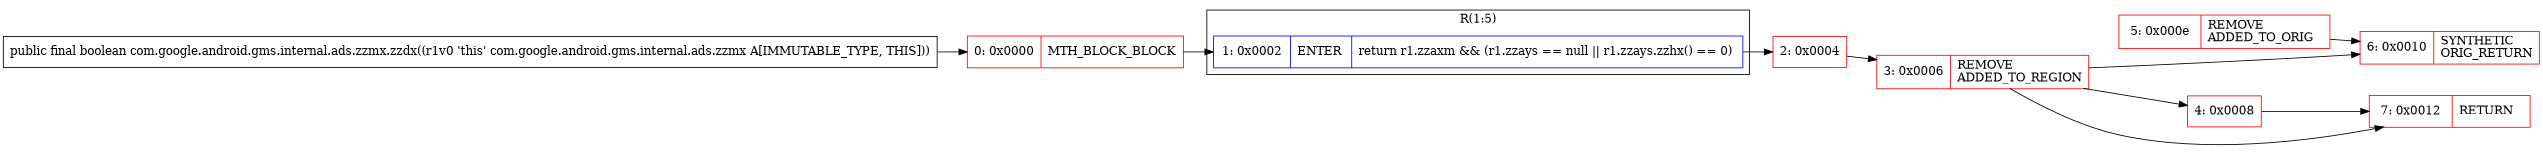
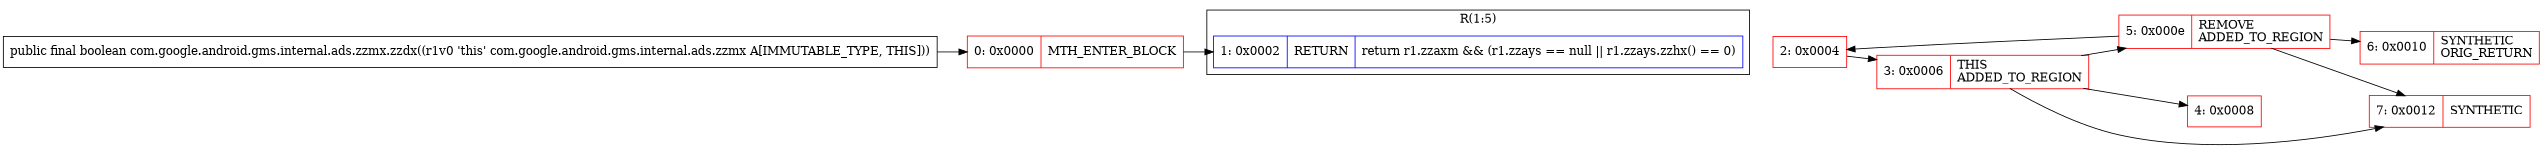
node "5: 0x000e": text "ADDED_TO_ORIG" -> "ADDED_TO_REGION"
node "0: 0x0000": text "MTH_BLOCK_BLOCK" -> "MTH_ENTER_BLOCK"
node "1: 0x0002": text "ENTER" -> "RETURN"
edge "1: 0x0002" -> "2: 0x0004": now "5: 0x000e" -> "2: 0x0004"
edge "3: 0x0006" -> "6: 0x0010": now "3: 0x0006" -> "5: 0x000e"
node "3: 0x0006": text "REMOVE" -> "THIS"
edge "4: 0x0008" -> "7: 0x0012": now "5: 0x000e" -> "7: 0x0012"
node "7: 0x0012": text "RETURN" -> "SYNTHETIC"
